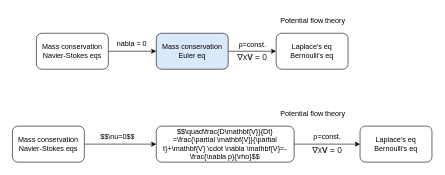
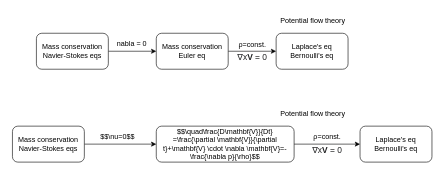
node "Mass conservation Euler eq": fillcolor #dae8fc -> #ffffff
